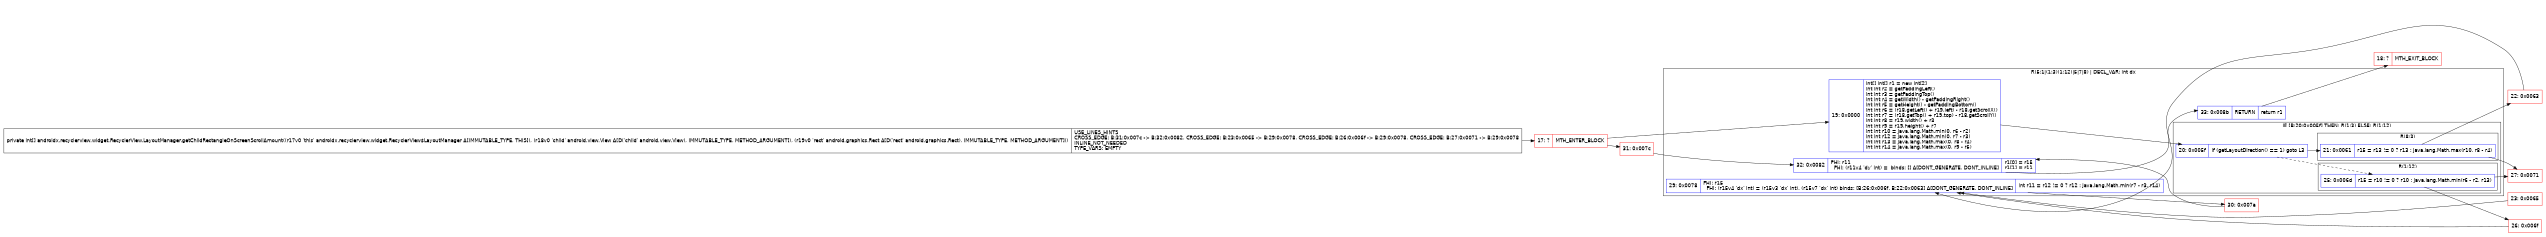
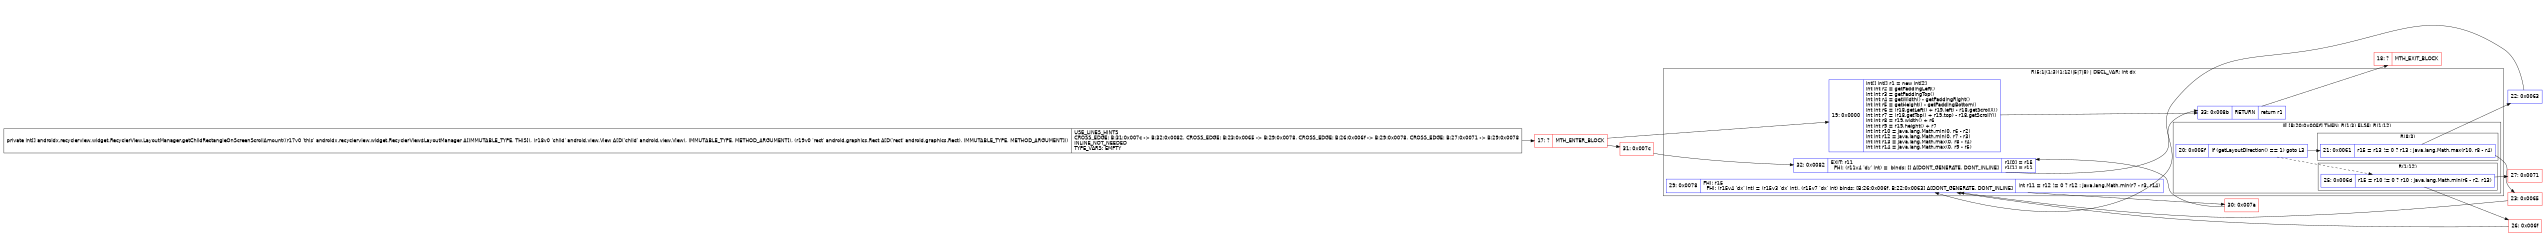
node "22: 0x0063": color red -> blue
node "19: 0x0000": text "int int r8 = r19.width() + r3" -> "int int r8 = r19.width() + r6"
edge "19: 0x0000" -> "20: 0x005f": now "19: 0x0000" -> "33: 0x008b"
node "32: 0x0082": text "PHI: r11" -> "EXIT: r11"
edge "21: 0x0061" -> "27: 0x0071": now "21: 0x0061" -> "23: 0x0065"
